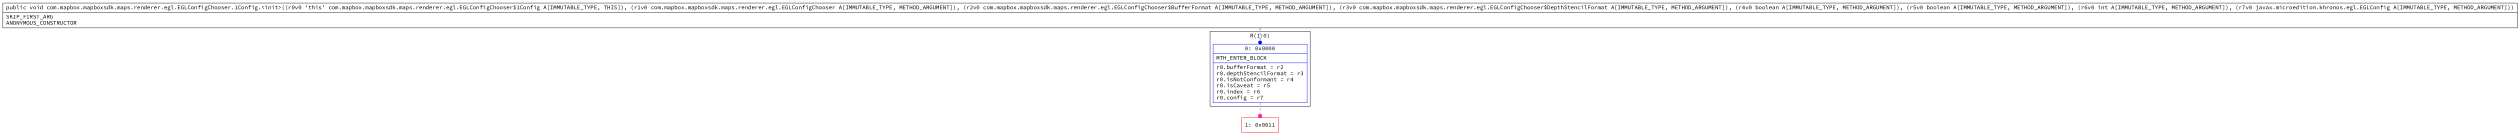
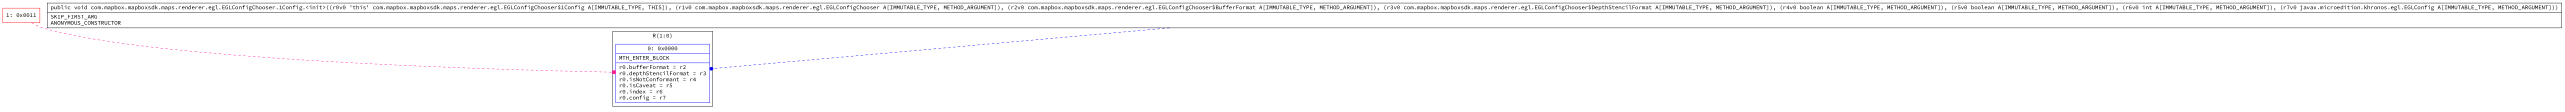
edge "0: 0x0000" -> "1: 0x0011": reversed
